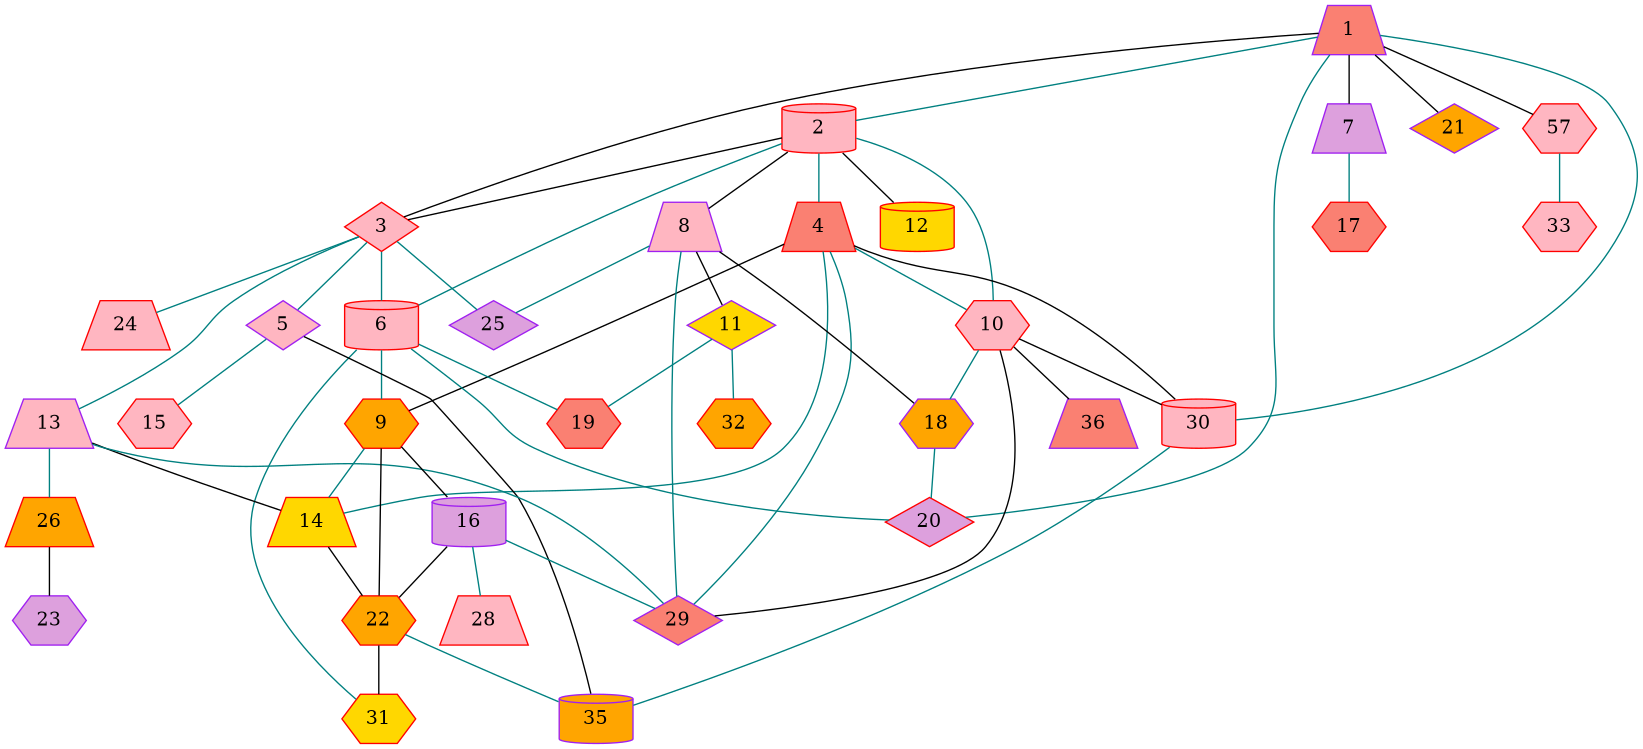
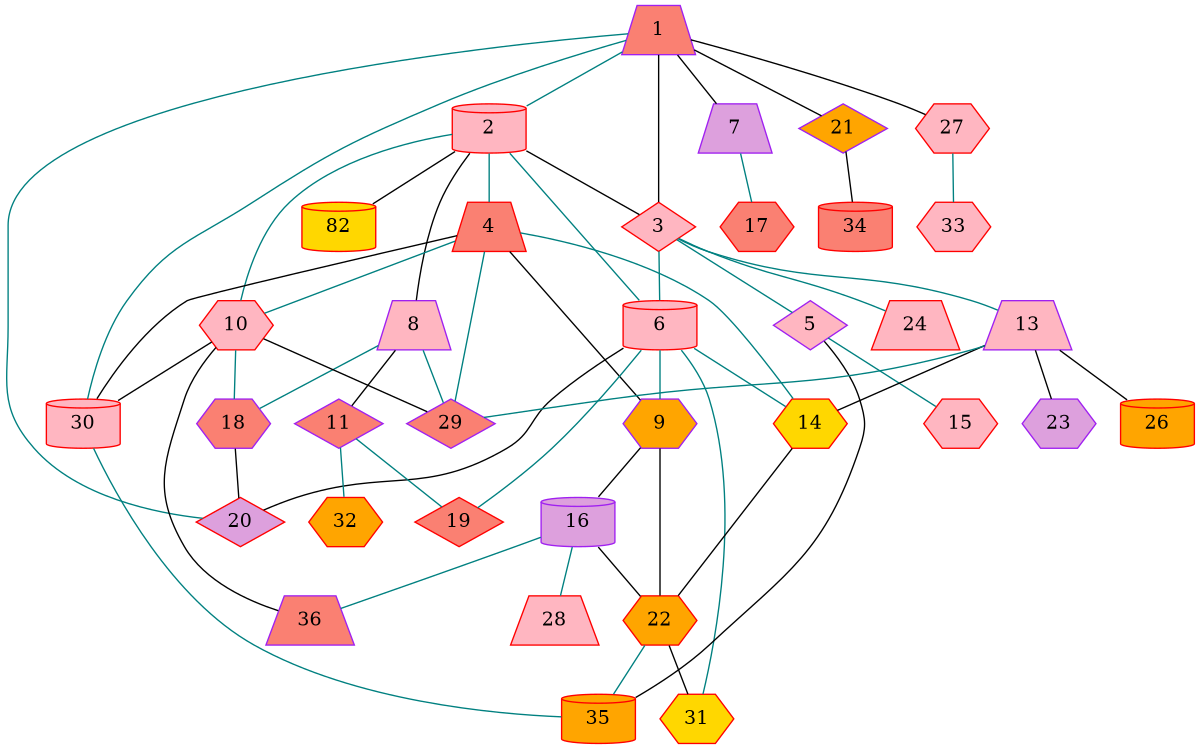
node "57": label "57" -> "27"
node "34": added
node "12": label "12" -> "82"
node "25": removed
node "11": fillcolor gold -> salmon
edge "8" -- "18": color black -> teal
node "9": color red -> purple
node "19": shape hexagon -> diamond
node "18": fillcolor orange -> salmon
edge "13" -- "26": color teal -> black
edge "9" -- "14": now "6" -- "14"
edge "18" -- "20": color teal -> black
edge "6" -- "20": color teal -> black
node "26": shape trapezium -> cylinder
node "14": shape trapezium -> hexagon
edge "26" -- "23": now "13" -- "23"
edge "16" -- "29": now "16" -- "36"
node "35": color purple -> red
